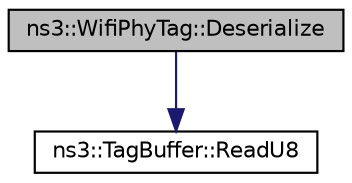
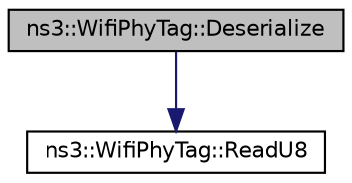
node "ns3::TagBuffer::ReadU8": label "ns3::TagBuffer::ReadU8" -> "ns3::WifiPhyTag::ReadU8"
